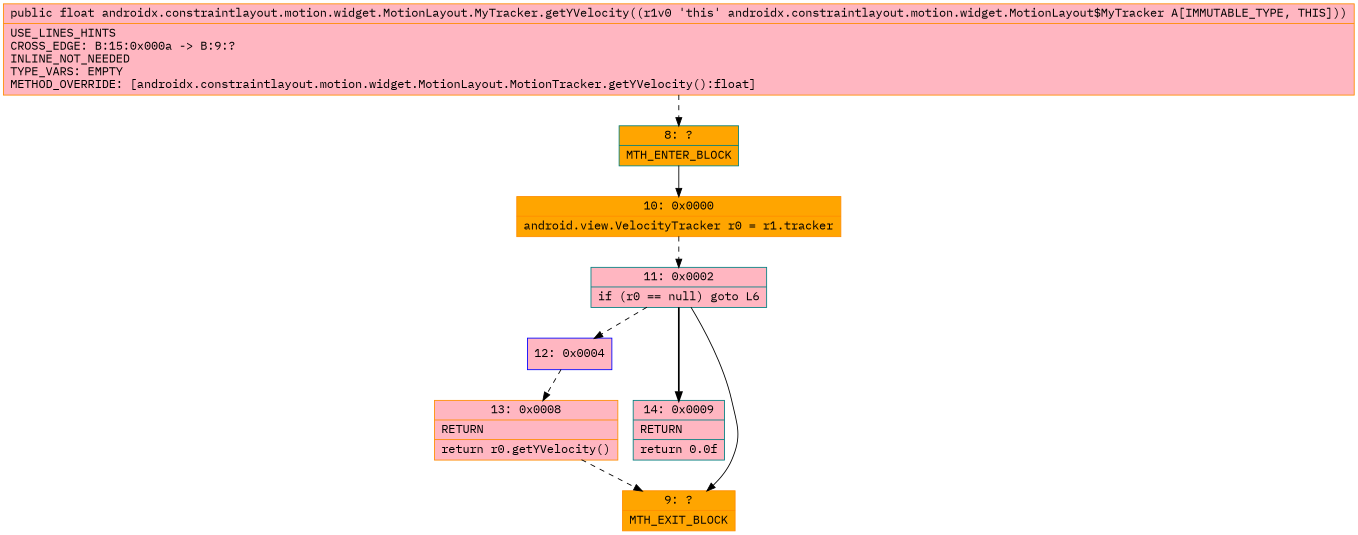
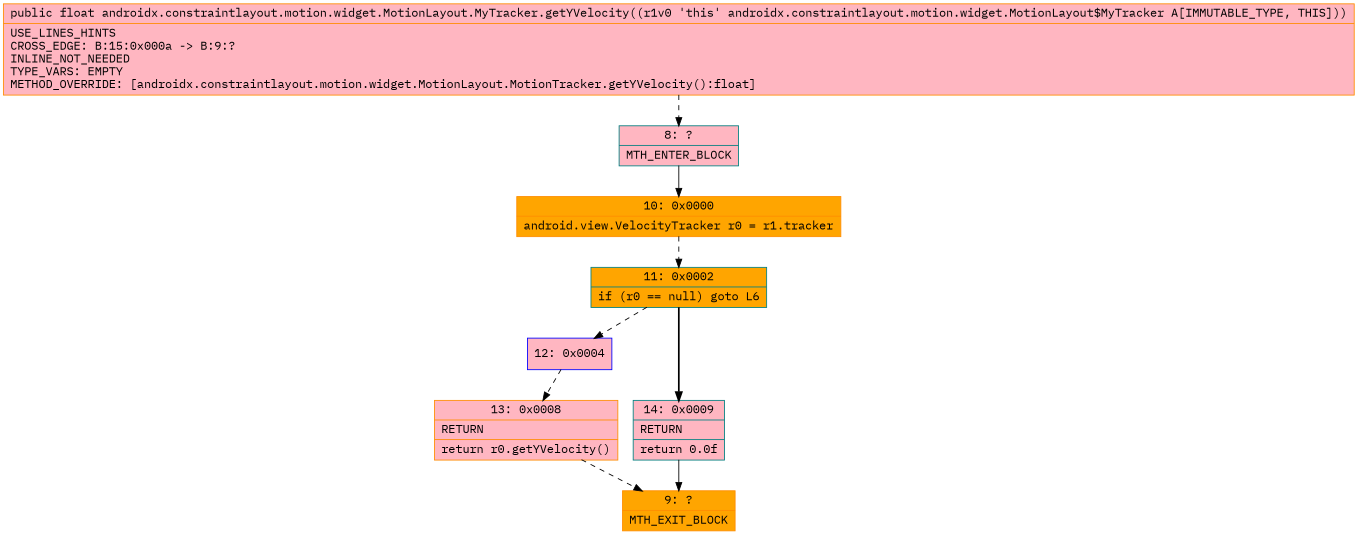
node "8: ?": fillcolor orange -> lightpink
node "11: 0x0002": fillcolor lightpink -> orange
edge "11: 0x0002" -> "9: ?": now "14: 0x0009" -> "9: ?"
